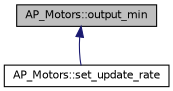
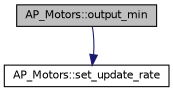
edge "AP_Motors::set_update_rate" -> "AP_Motors::output_min": reversed
